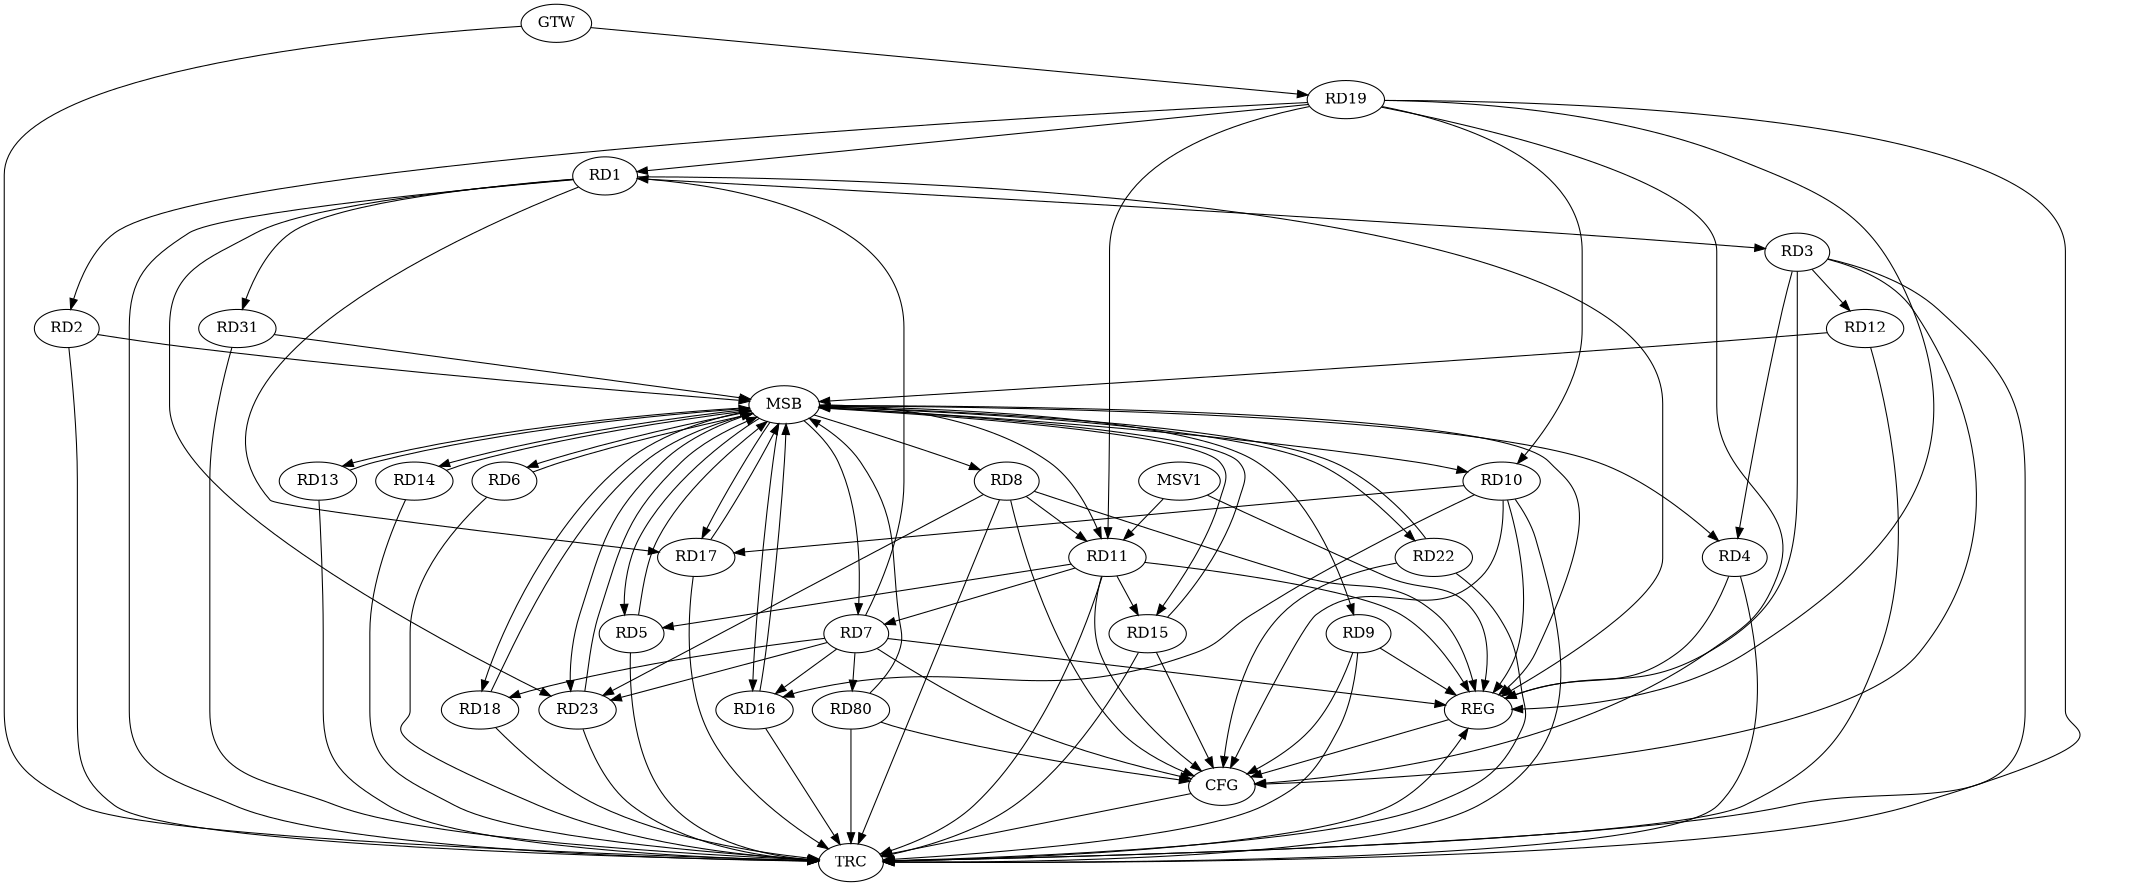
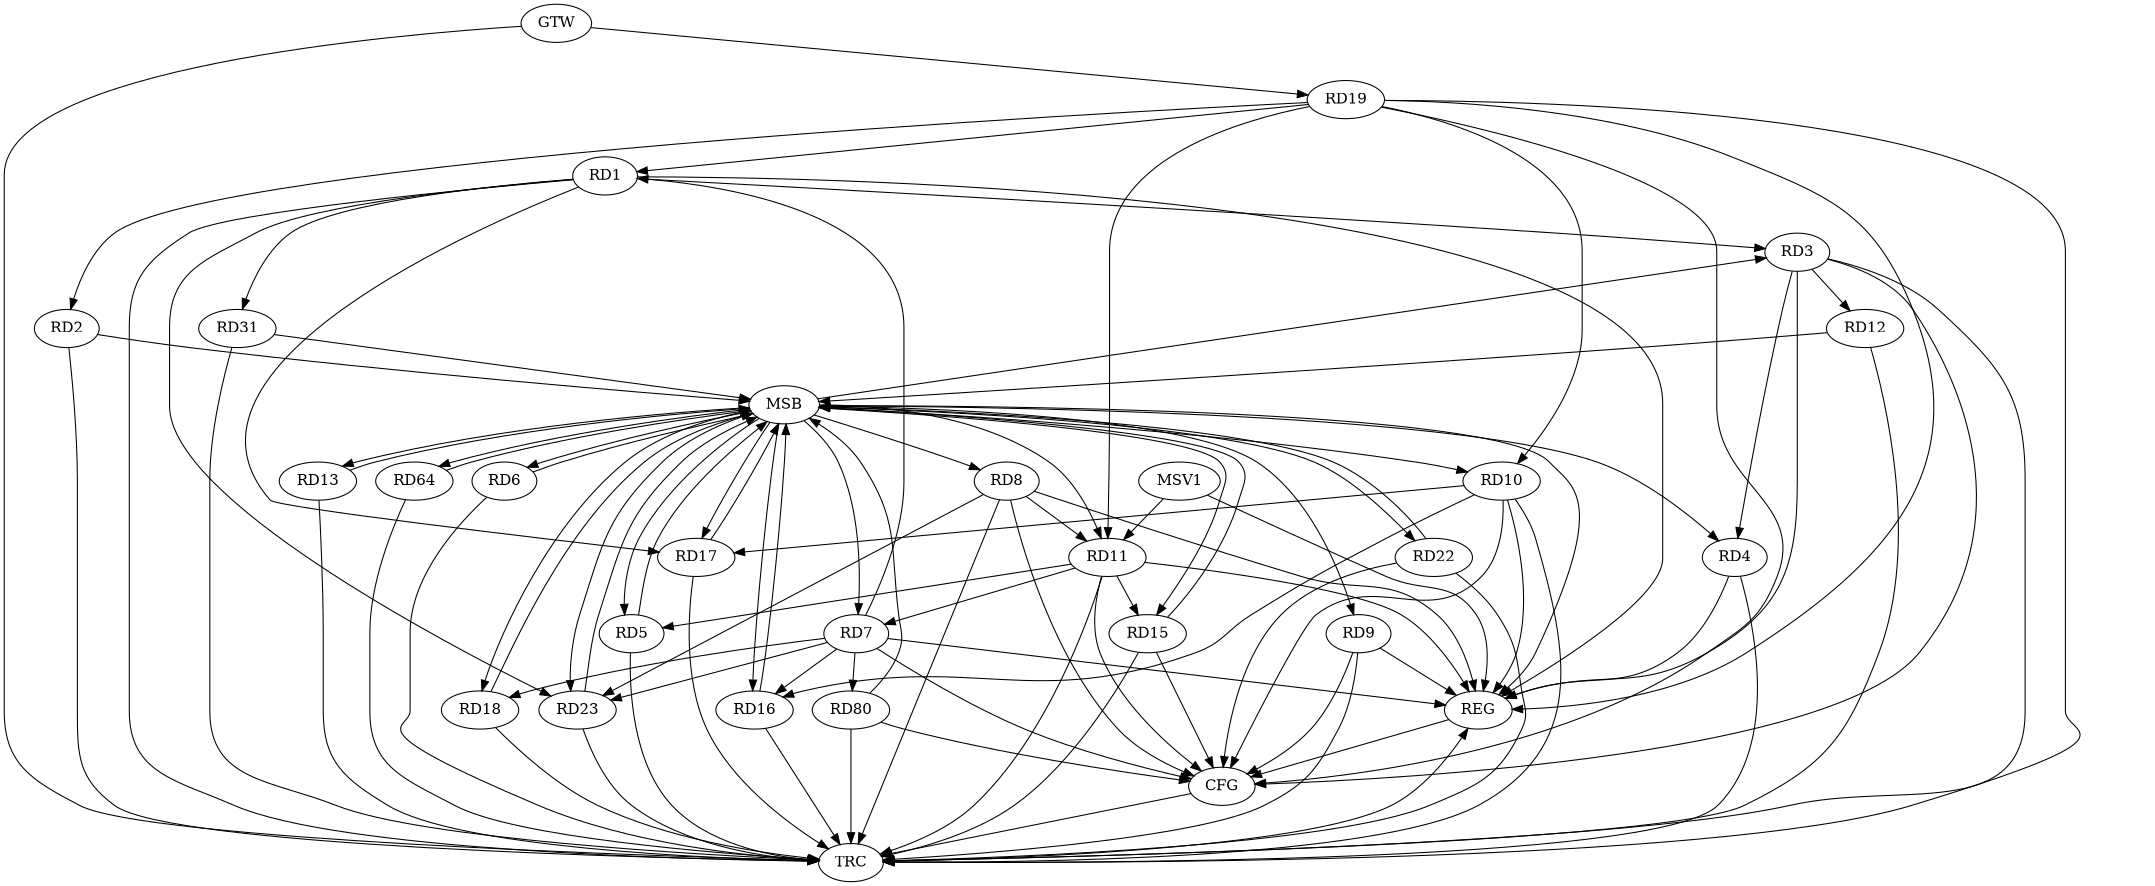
edge "MSB" -> "RD3": added
node "RD14": label "RD14" -> "RD64"
